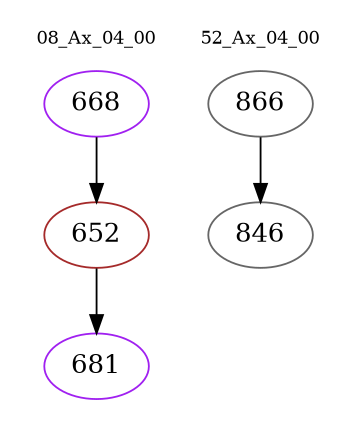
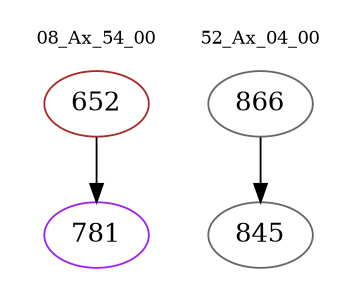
cluster "08_Ax_04_00": label "08_Ax_04_00" -> "08_Ax_54_00"
node "668": removed
node "846": label "846" -> "845"
node "681": label "681" -> "781"
